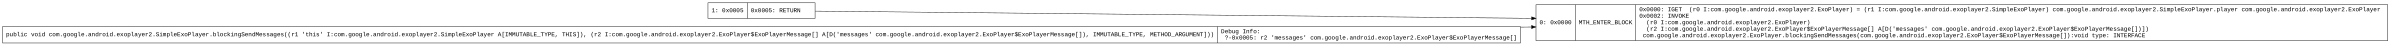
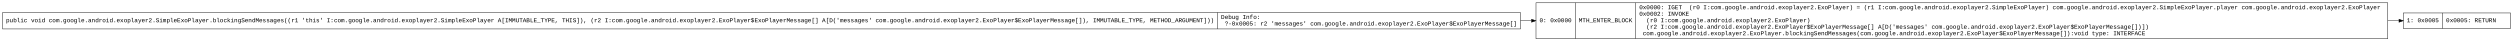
edge "1: 0x0005" -> "0: 0x0000": reversed
